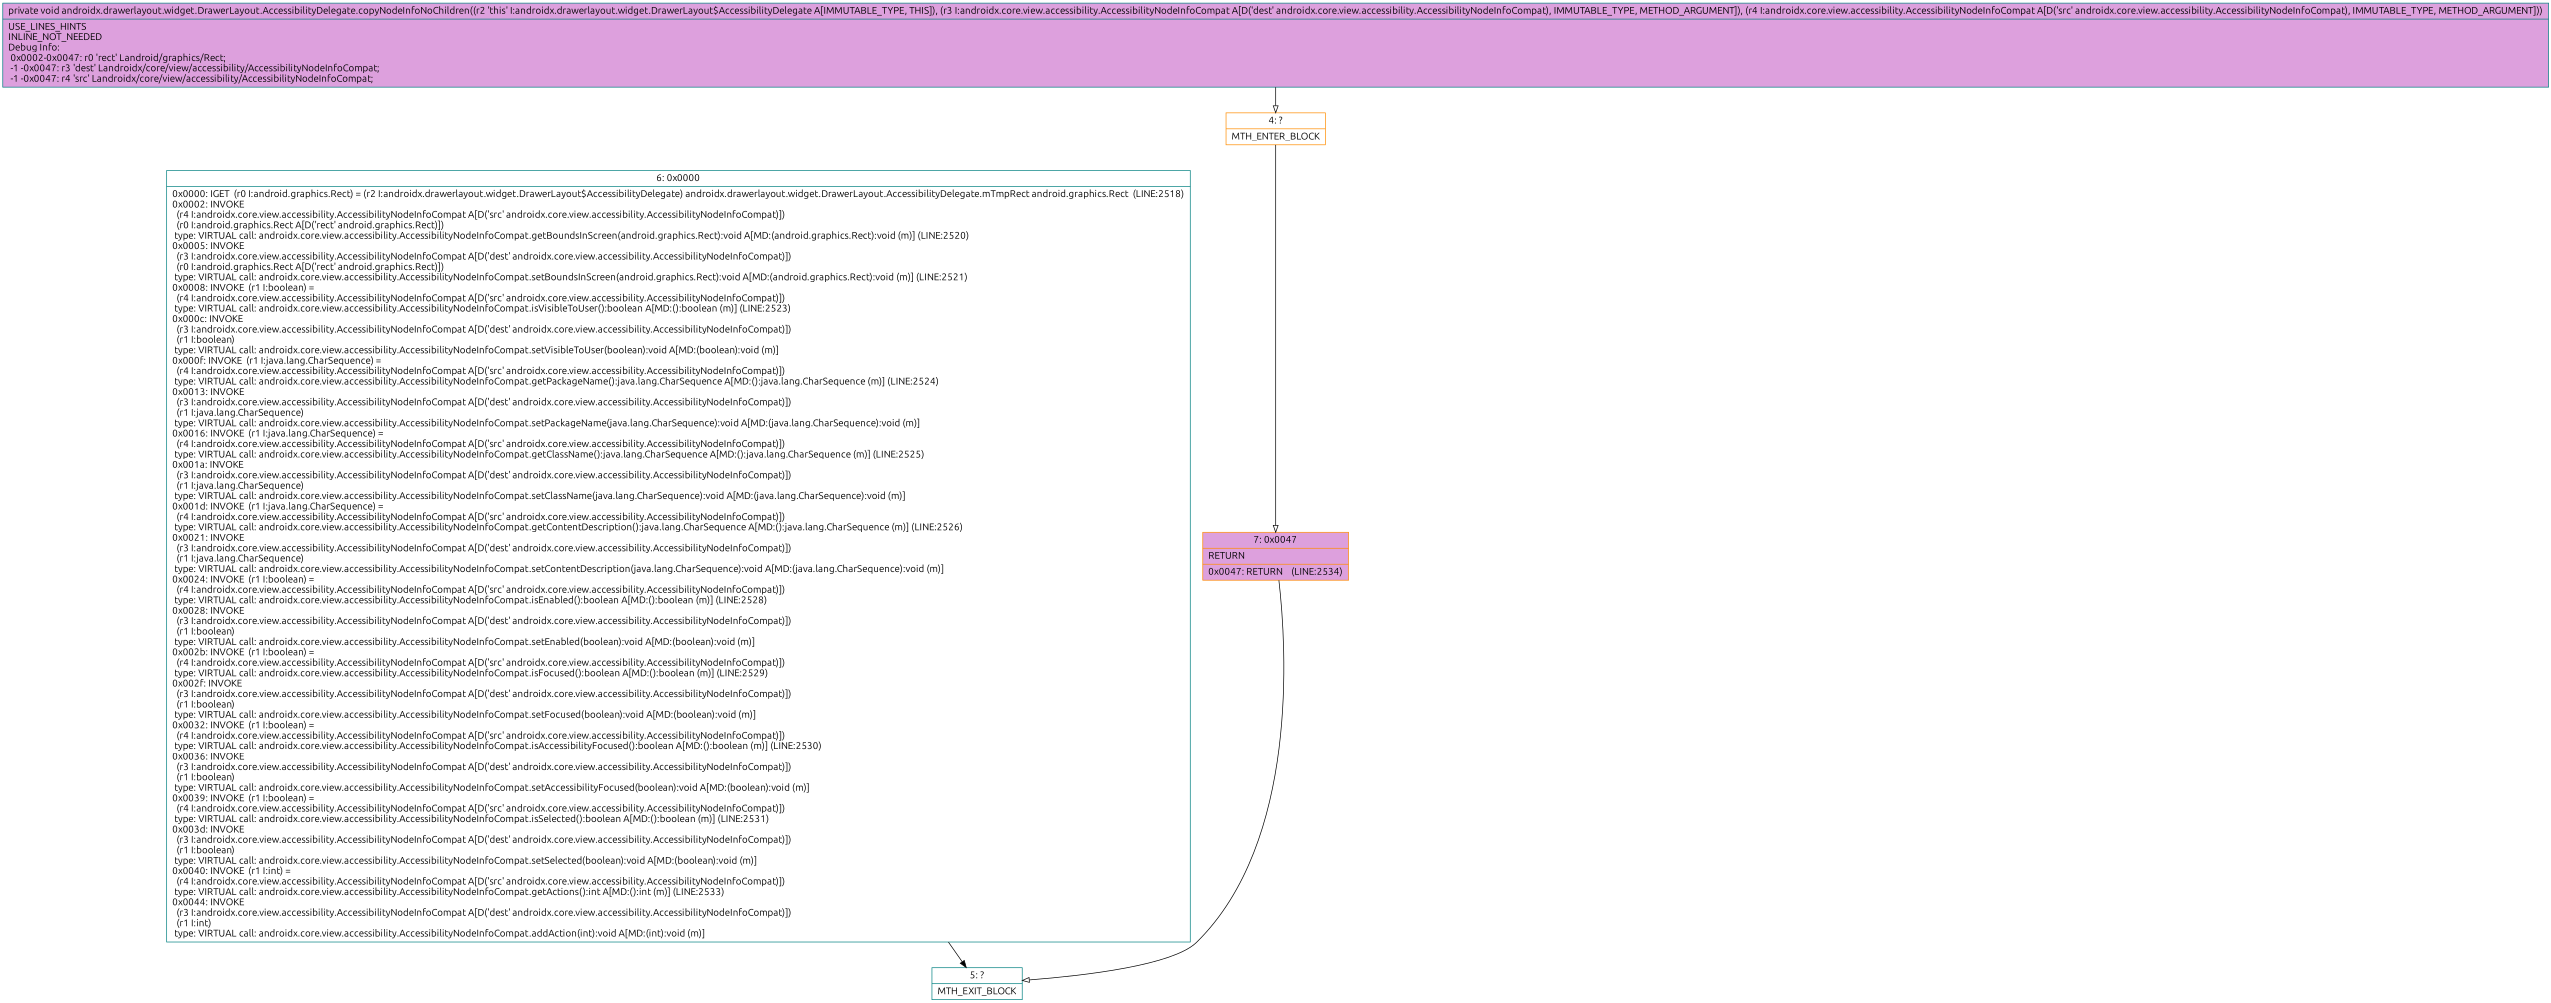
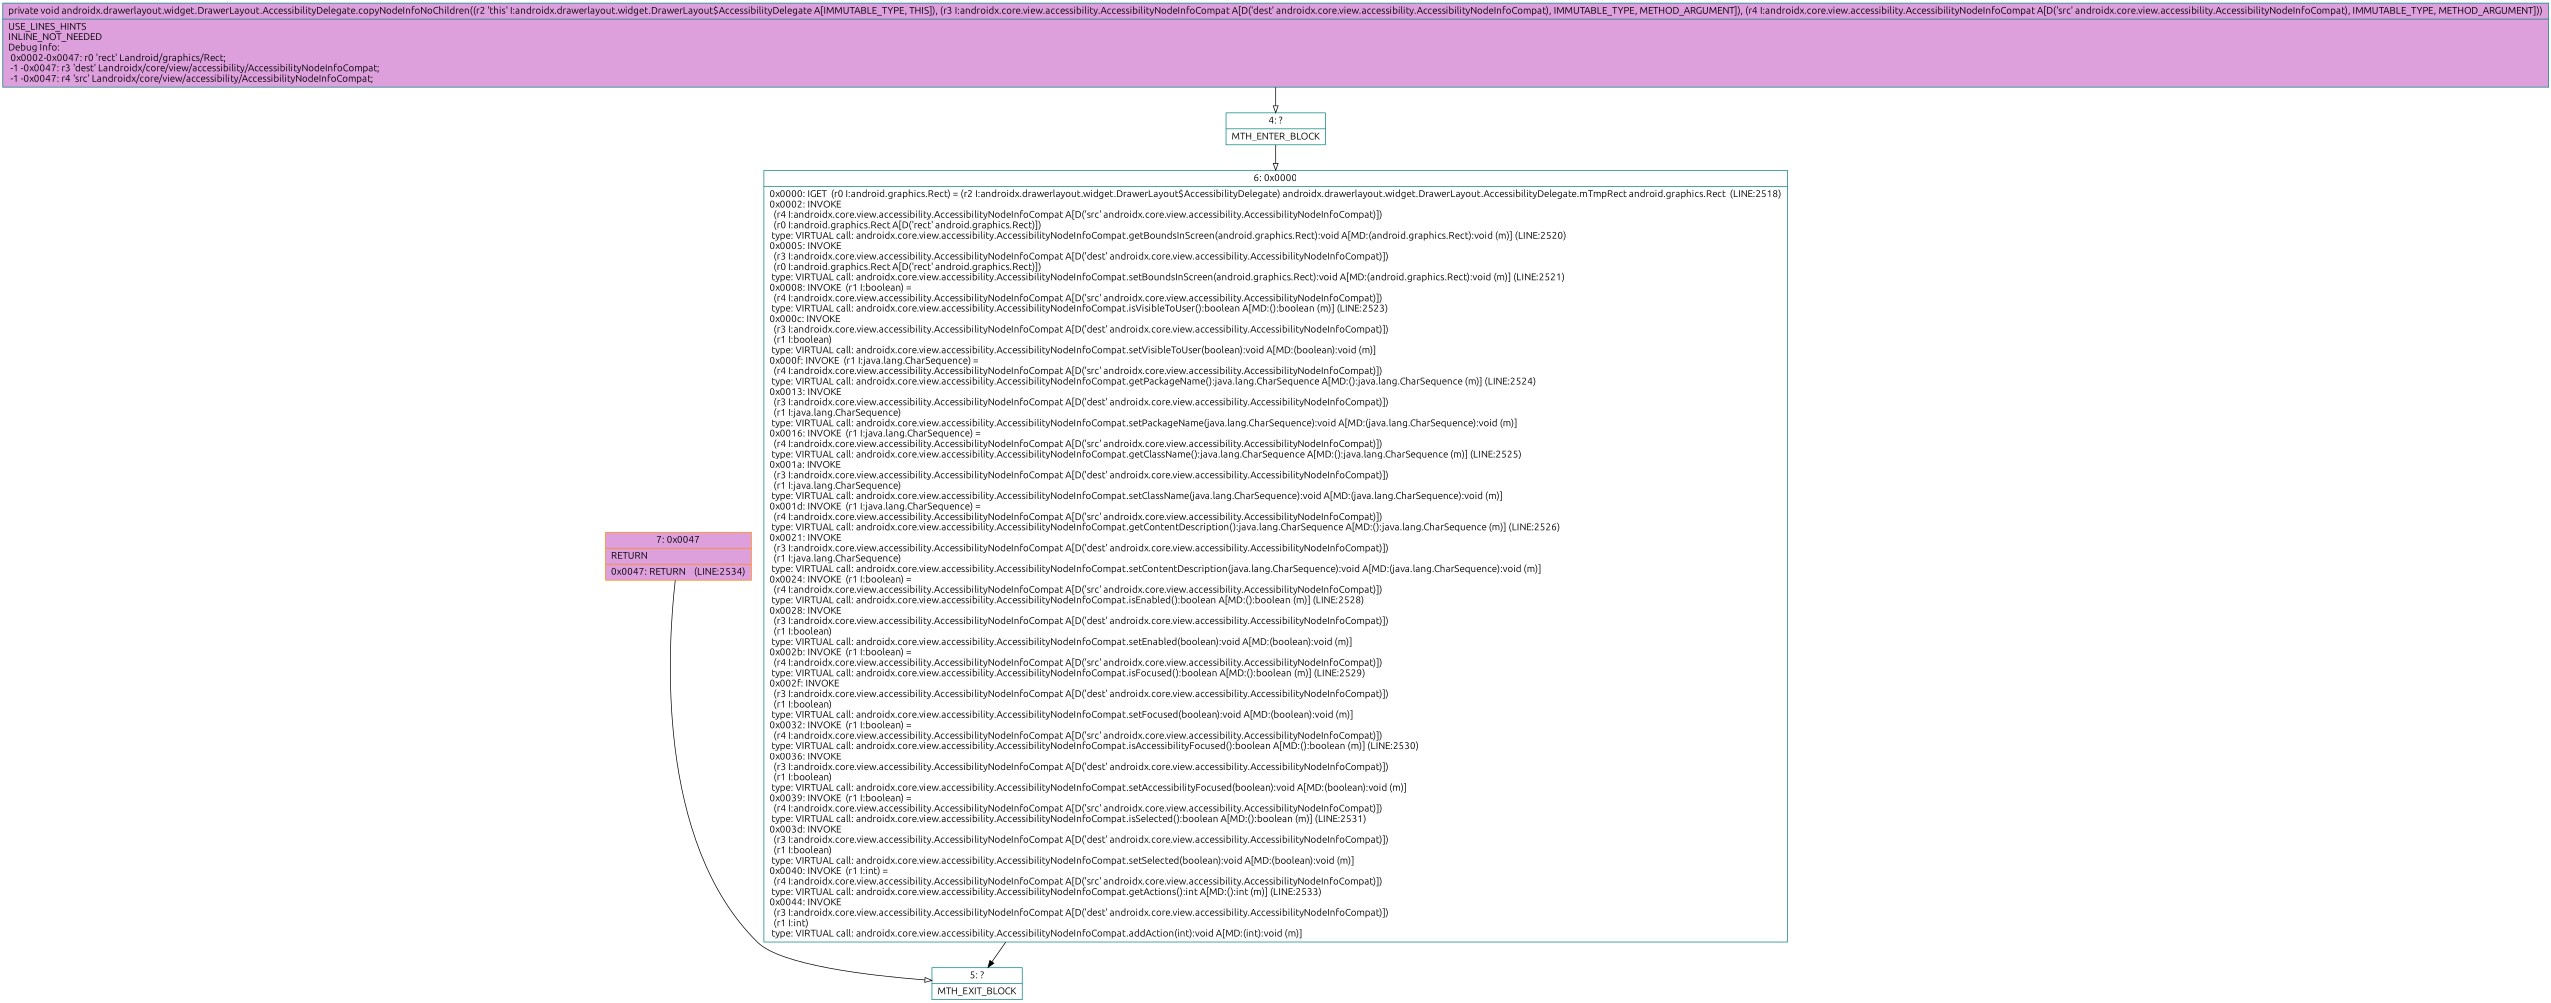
node "4: ?": color darkorange -> teal
edge "4: ?" -> "7: 0x0047": now "4: ?" -> "6: 0x0000"
